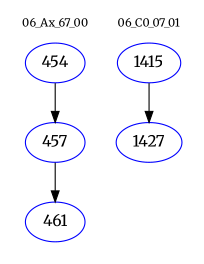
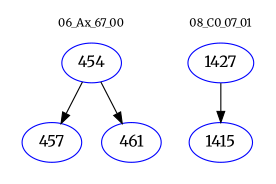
cluster "06_C0_07_01": label "06_C0_07_01" -> "08_C0_07_01"
edge "1415" -> "1427": reversed
edge "457" -> "461": now "454" -> "461"
